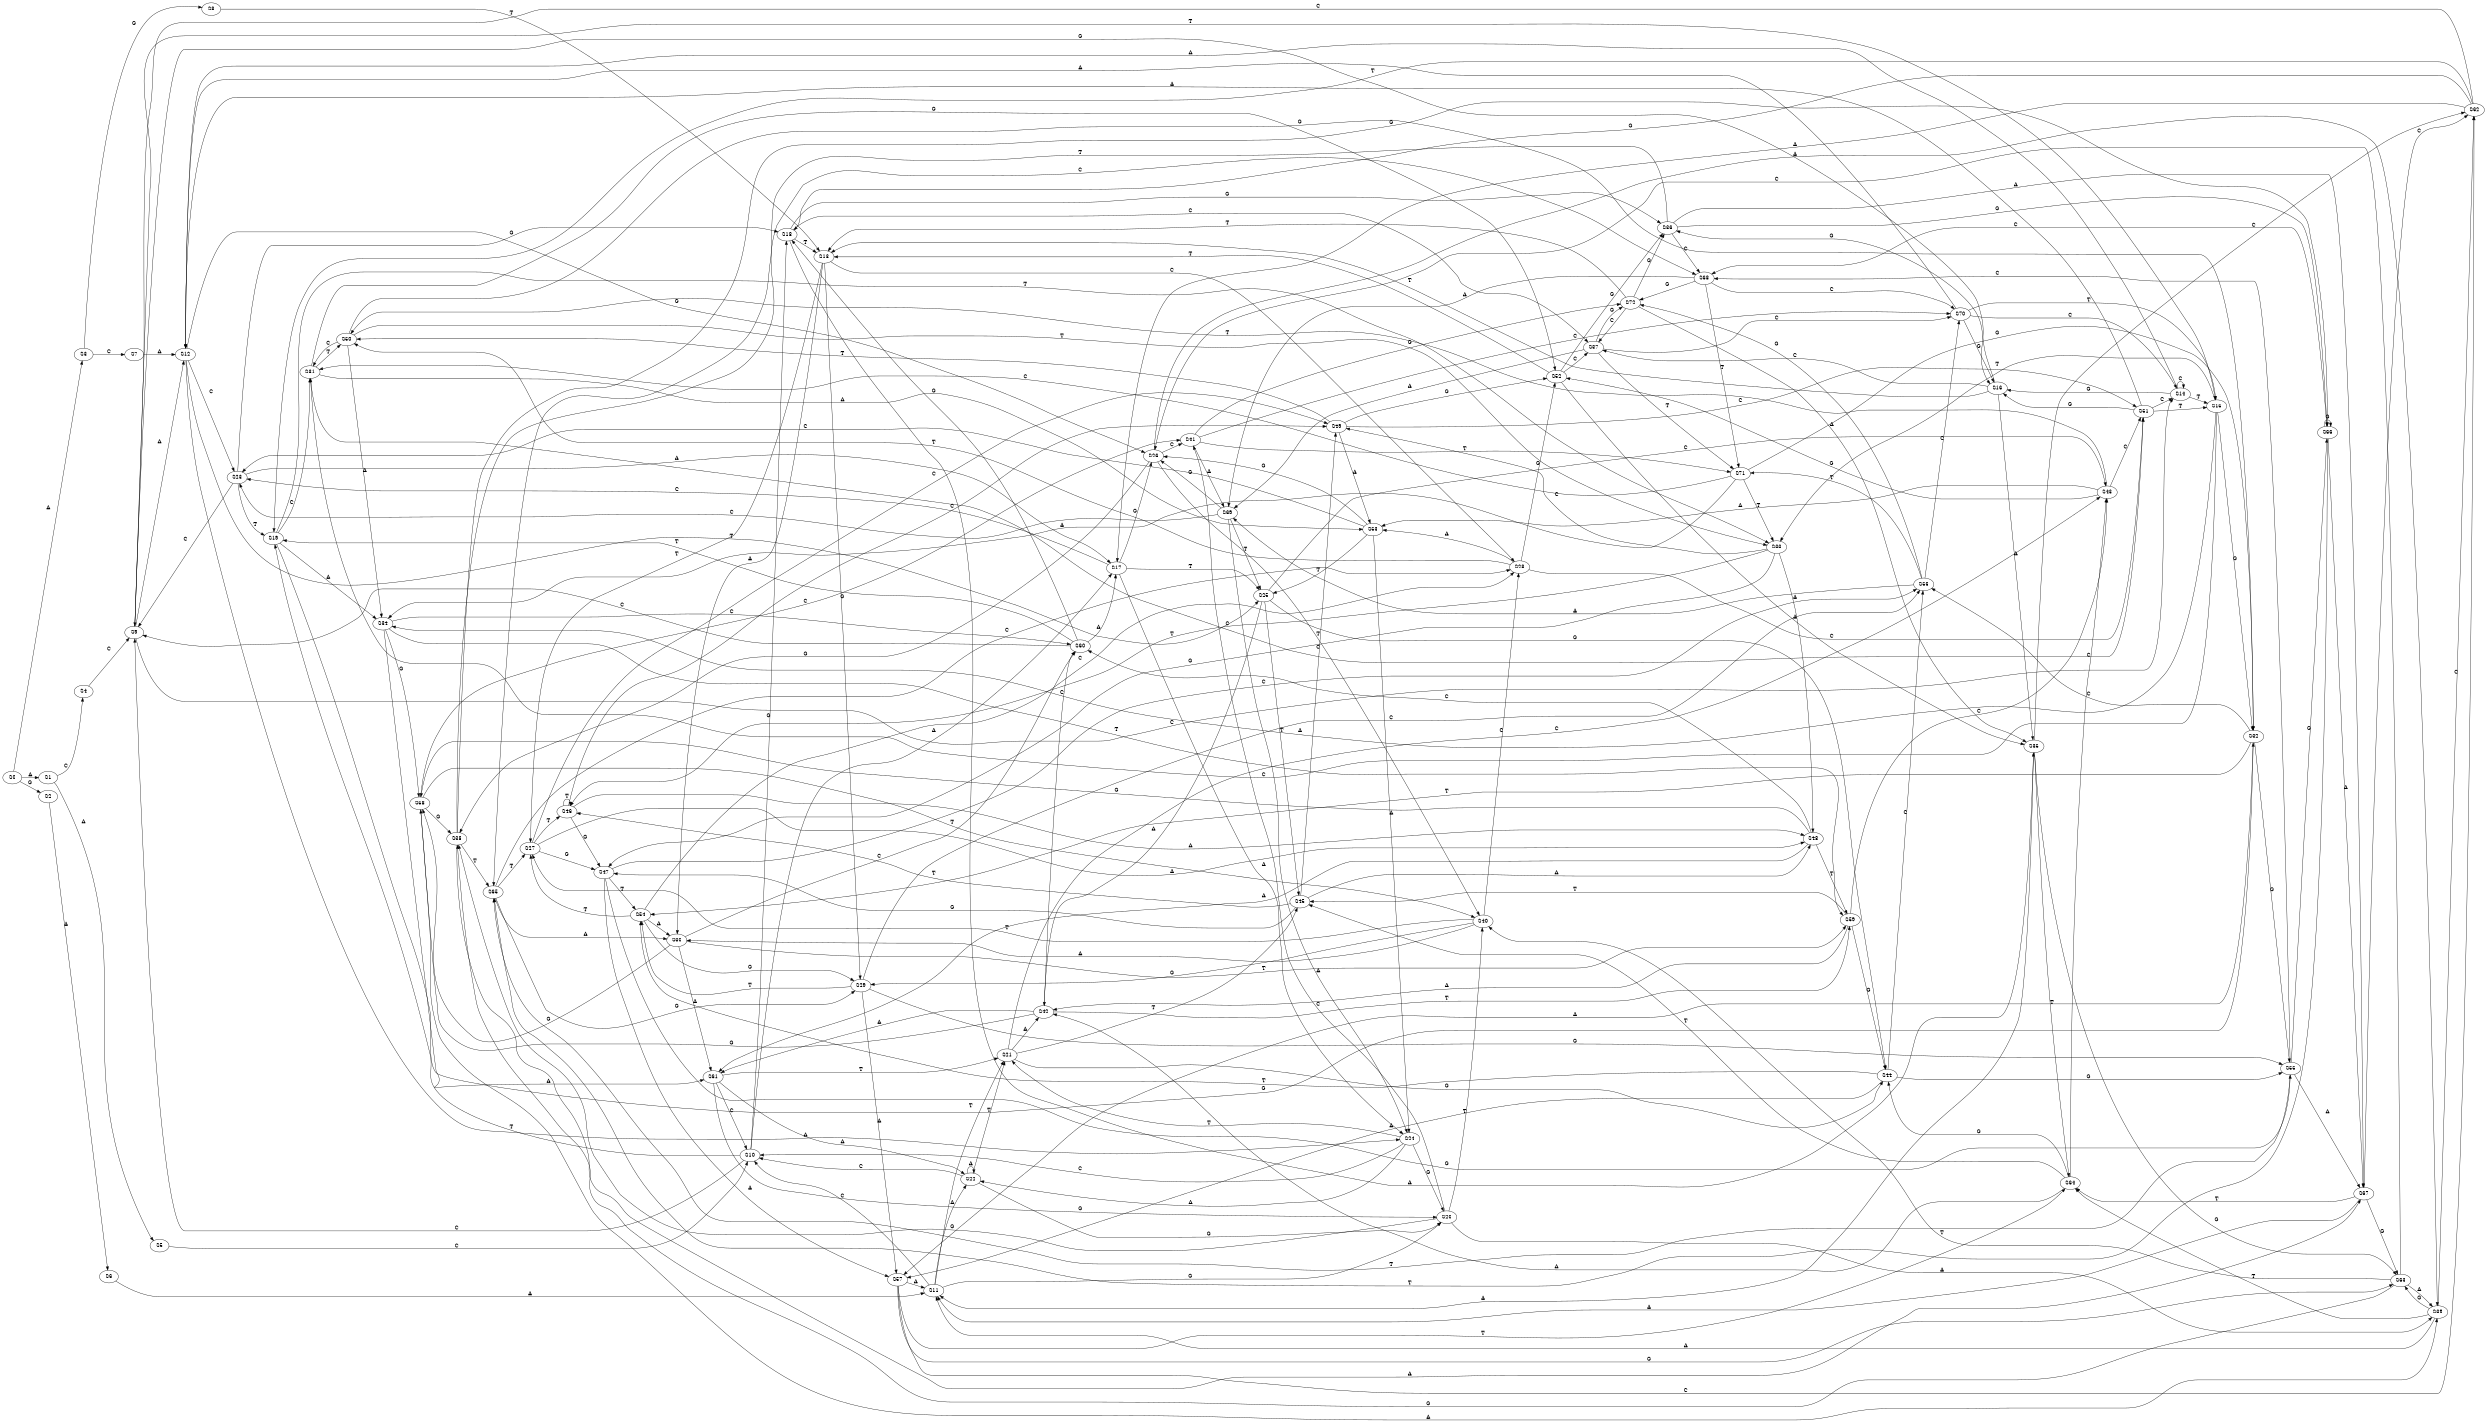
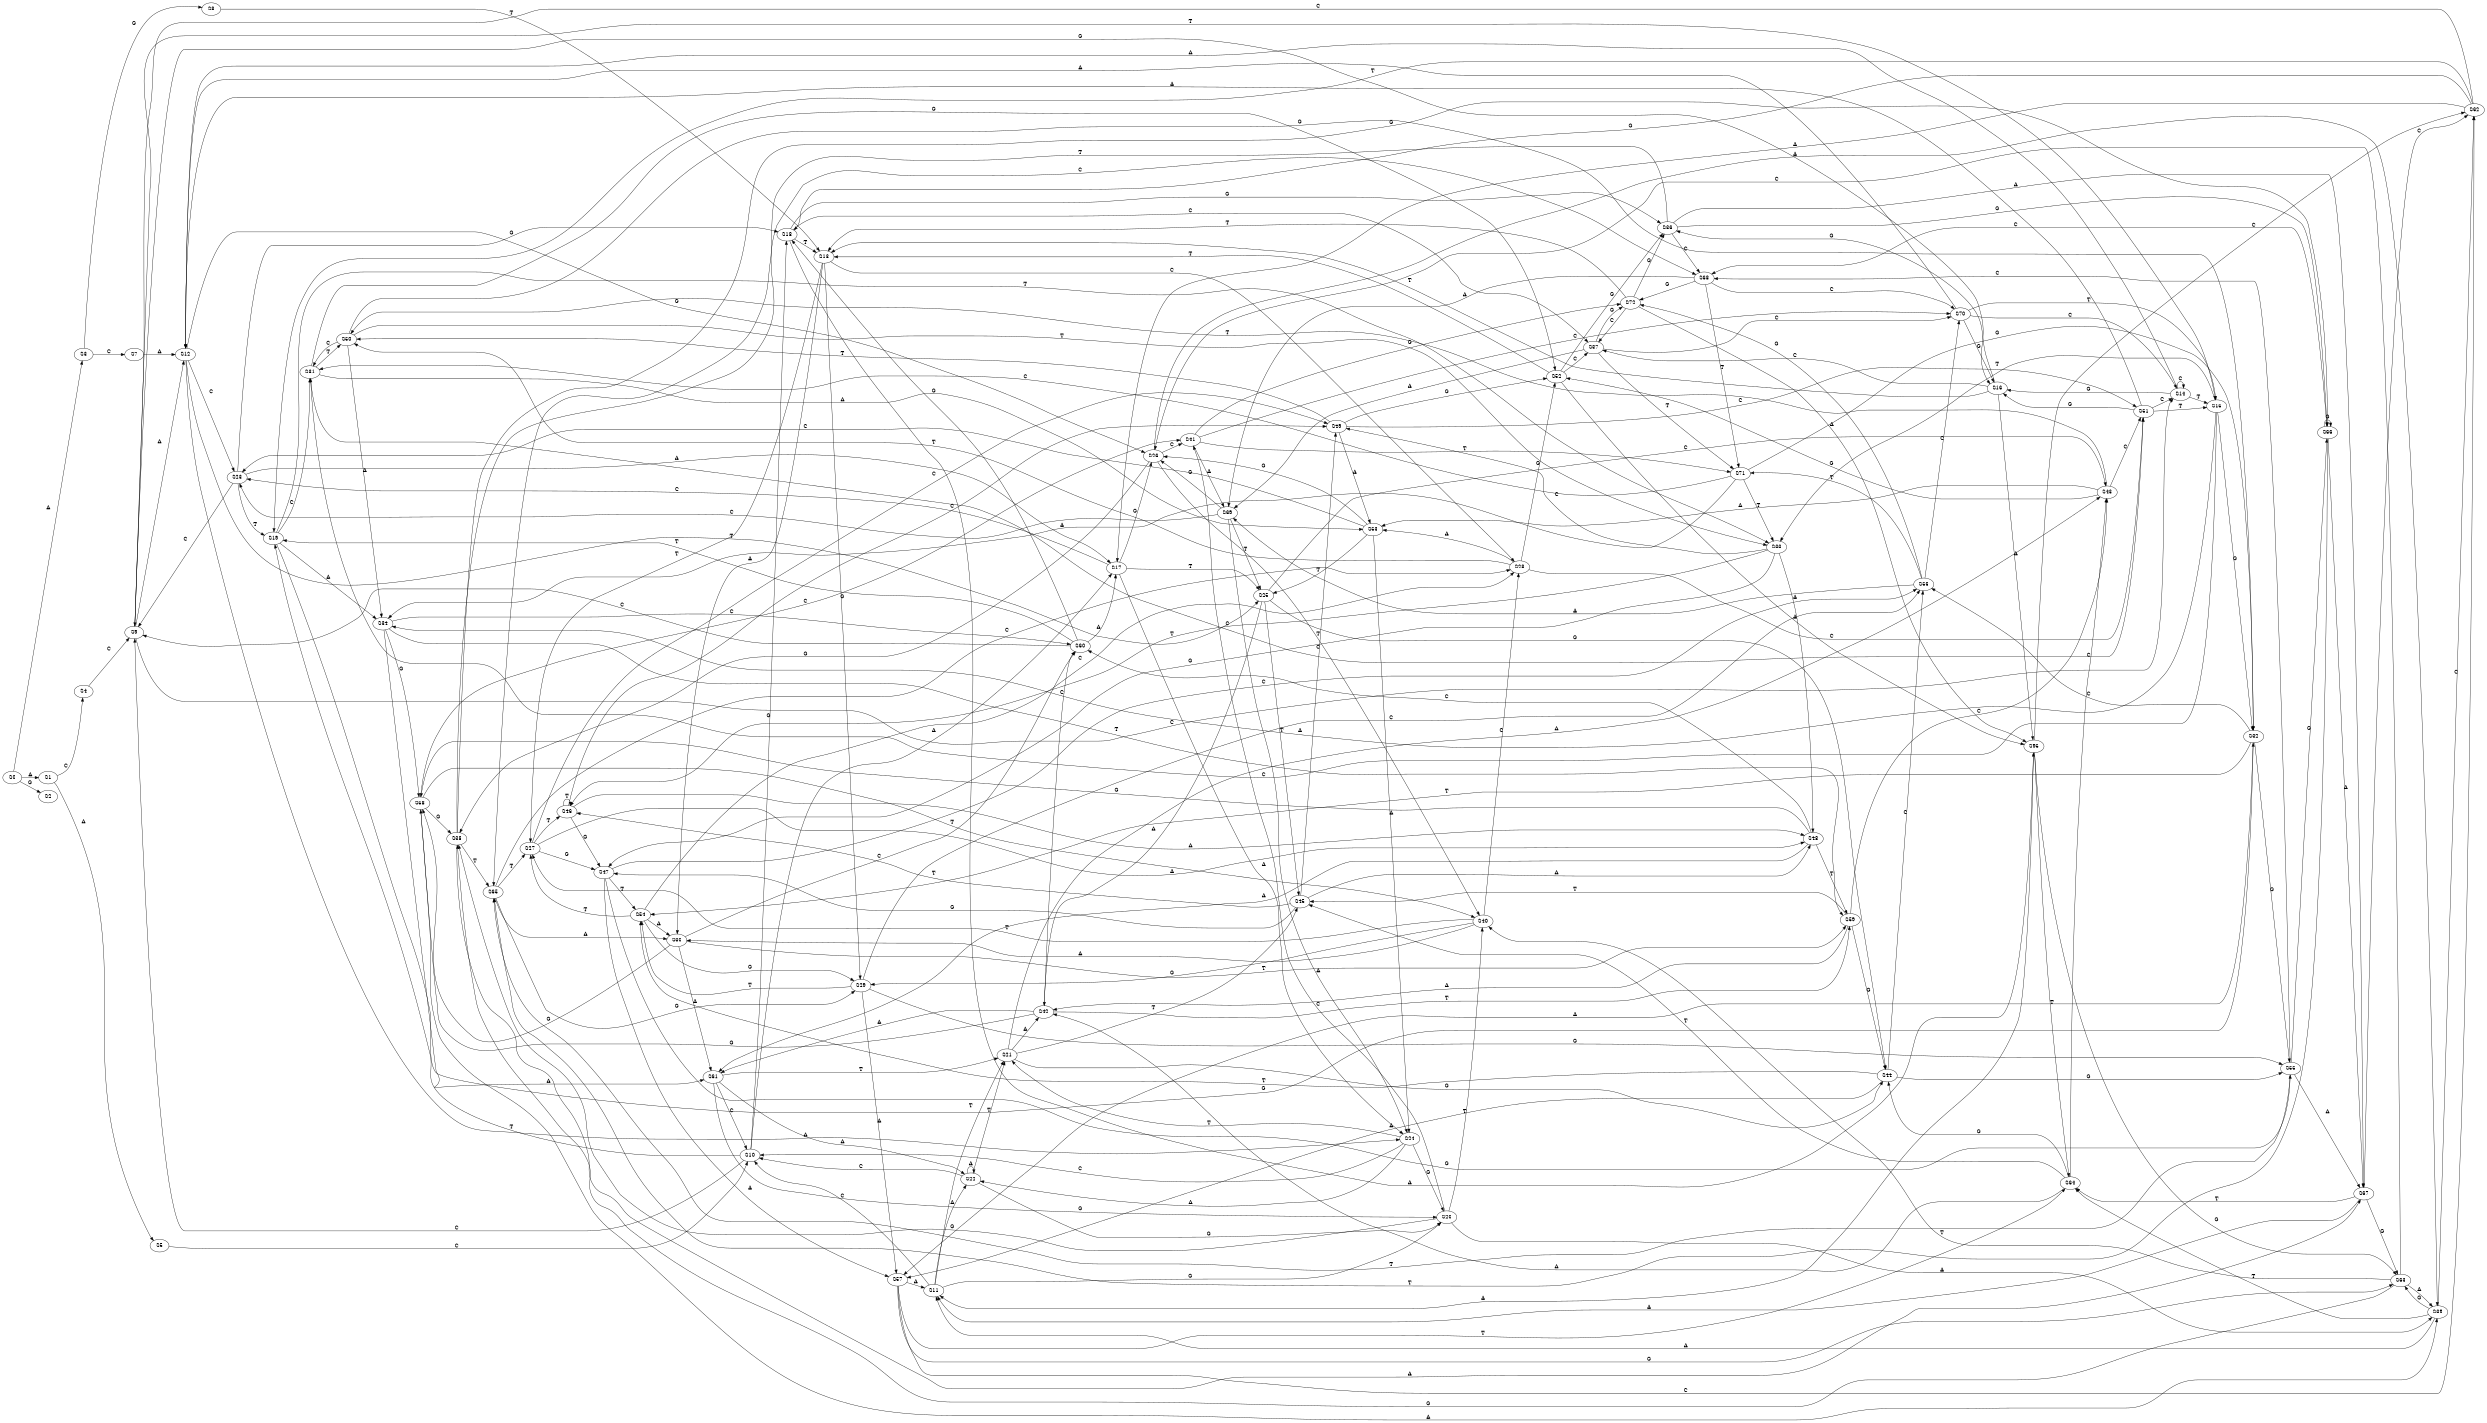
edge "S21" -> "S43": label "C" -> "A"
node "S35": label "S35" -> "S95"
node "S6": removed
